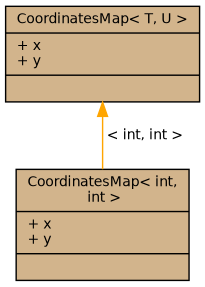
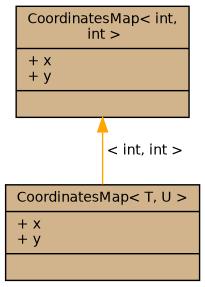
edge "CoordinatesMap< int," -> "CoordinatesMap< T, U >": reversed
